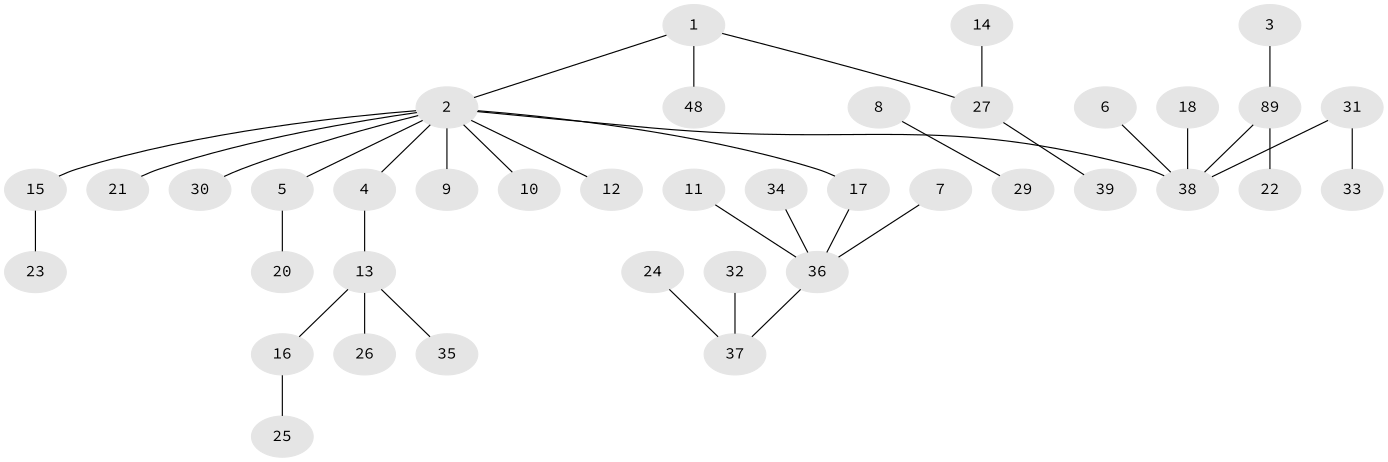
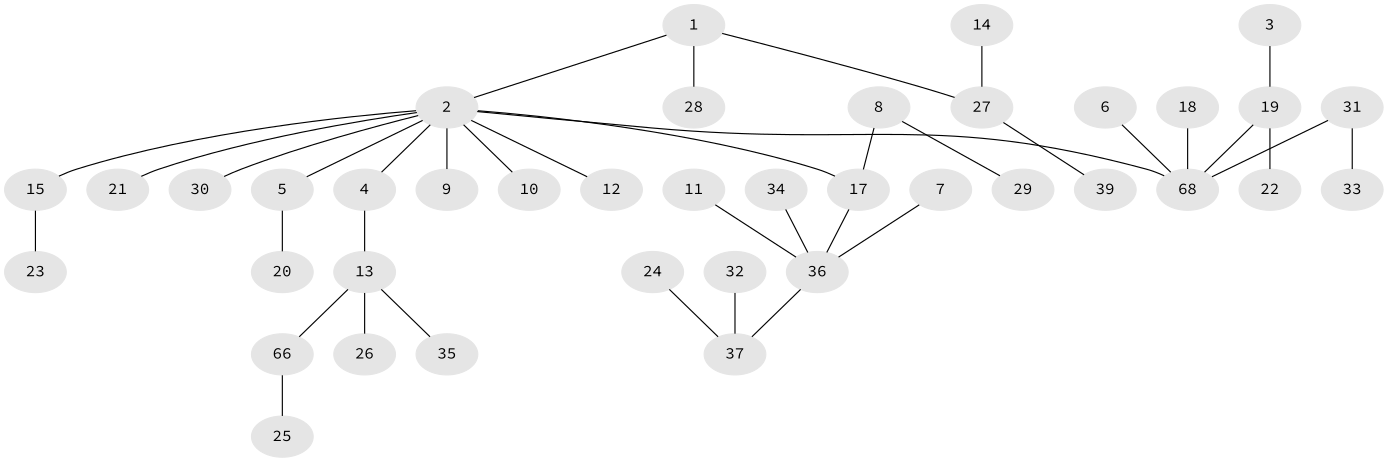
node "48": label "48" -> "28"
node "89": label "89" -> "19"
edge "8" -- "17": added
node "38": label "38" -> "68"
node "16": label "16" -> "66"
